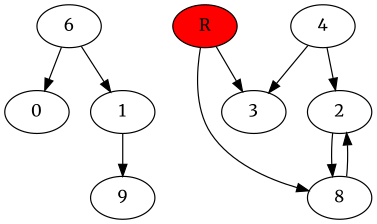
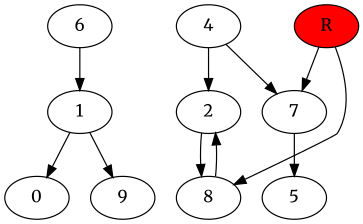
edge "6" -> "0": now "1" -> "0"
node "3": label "3" -> "7"
node "5": added
